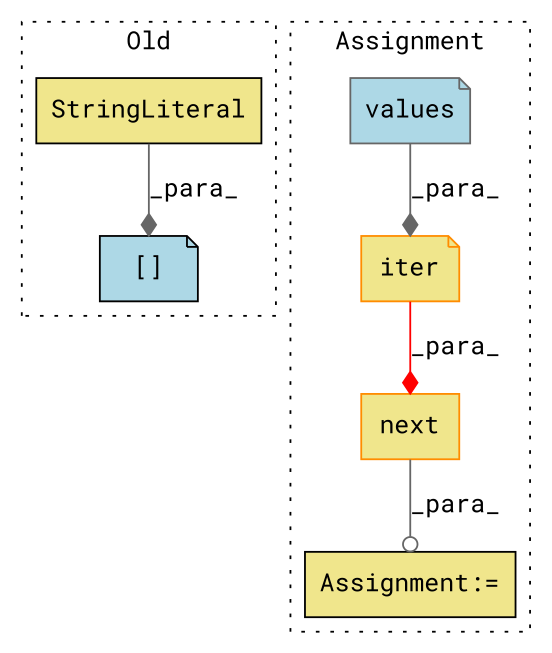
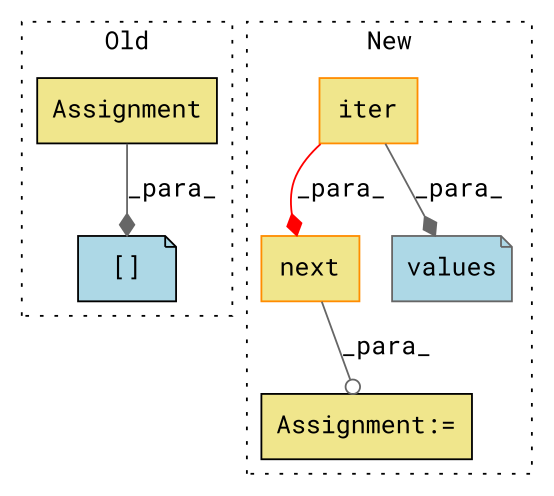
cluster "Assignment": label "Assignment" -> "New"
node "StringLiteral": label "StringLiteral" -> "Assignment"
edge "values" -> "iter": reversed
node "iter": shape note -> box
